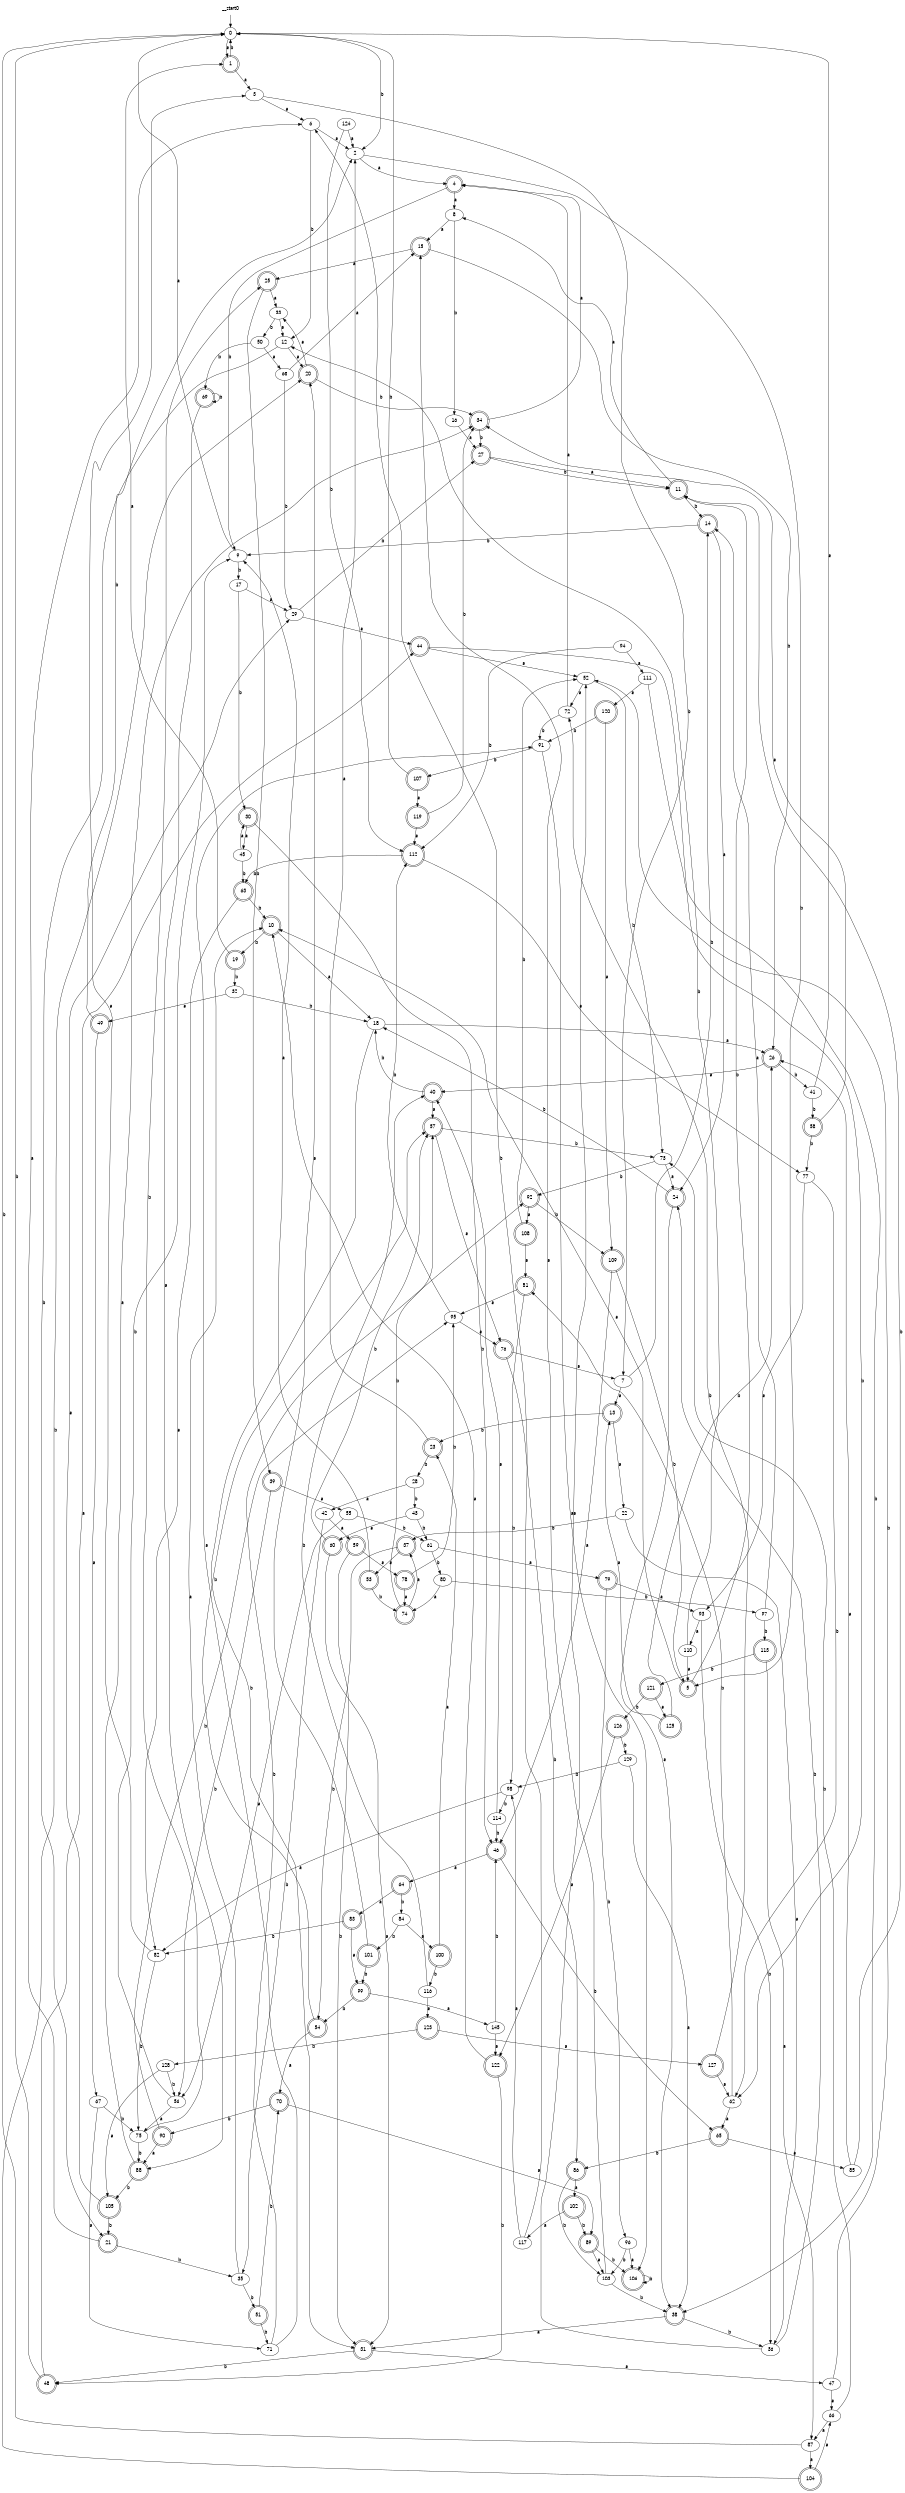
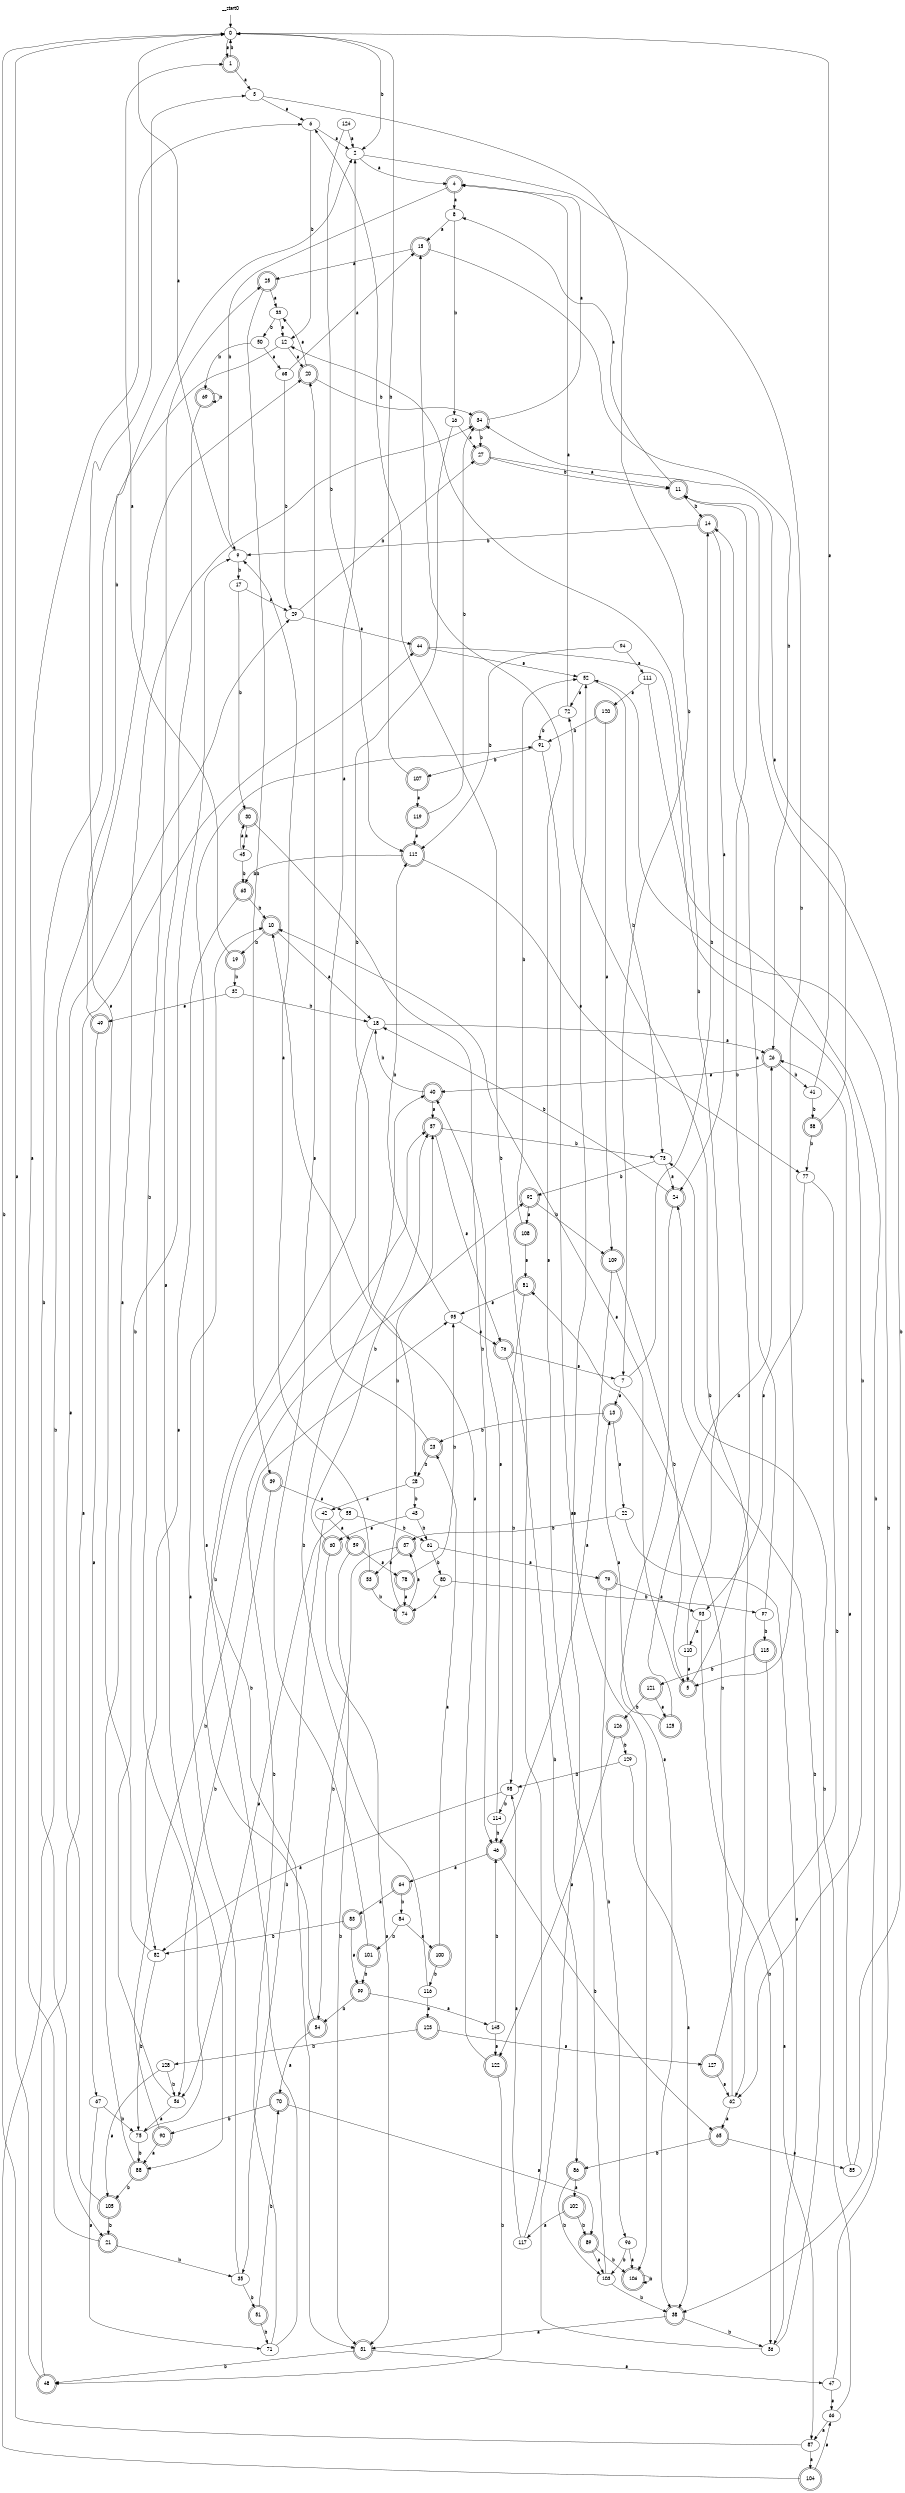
edge "16" -> "28": added, label "b"
edge "48" -> "0": label "b" -> "a"
